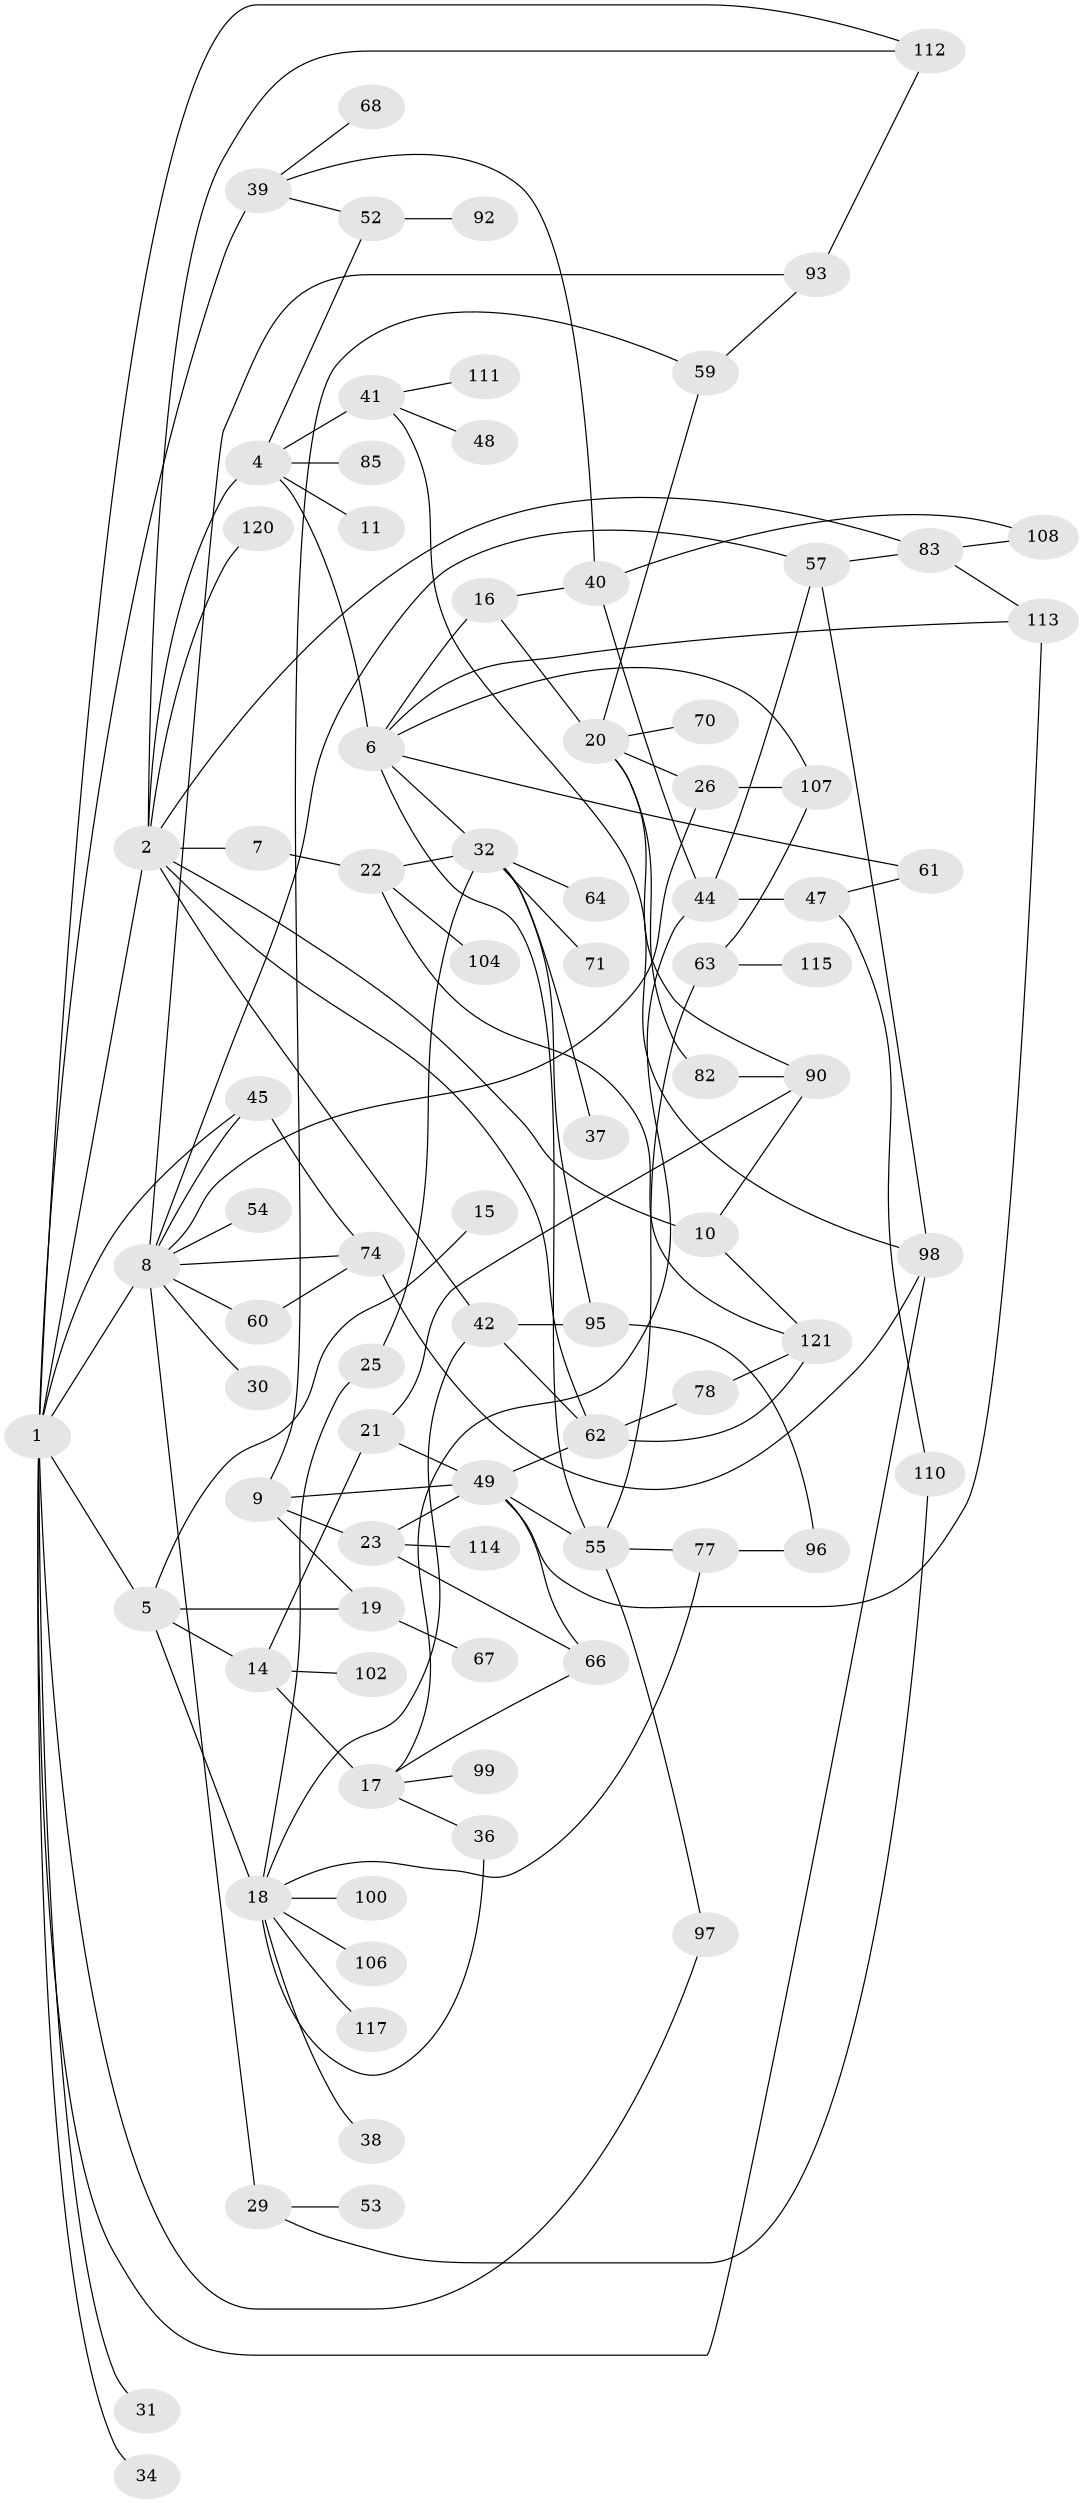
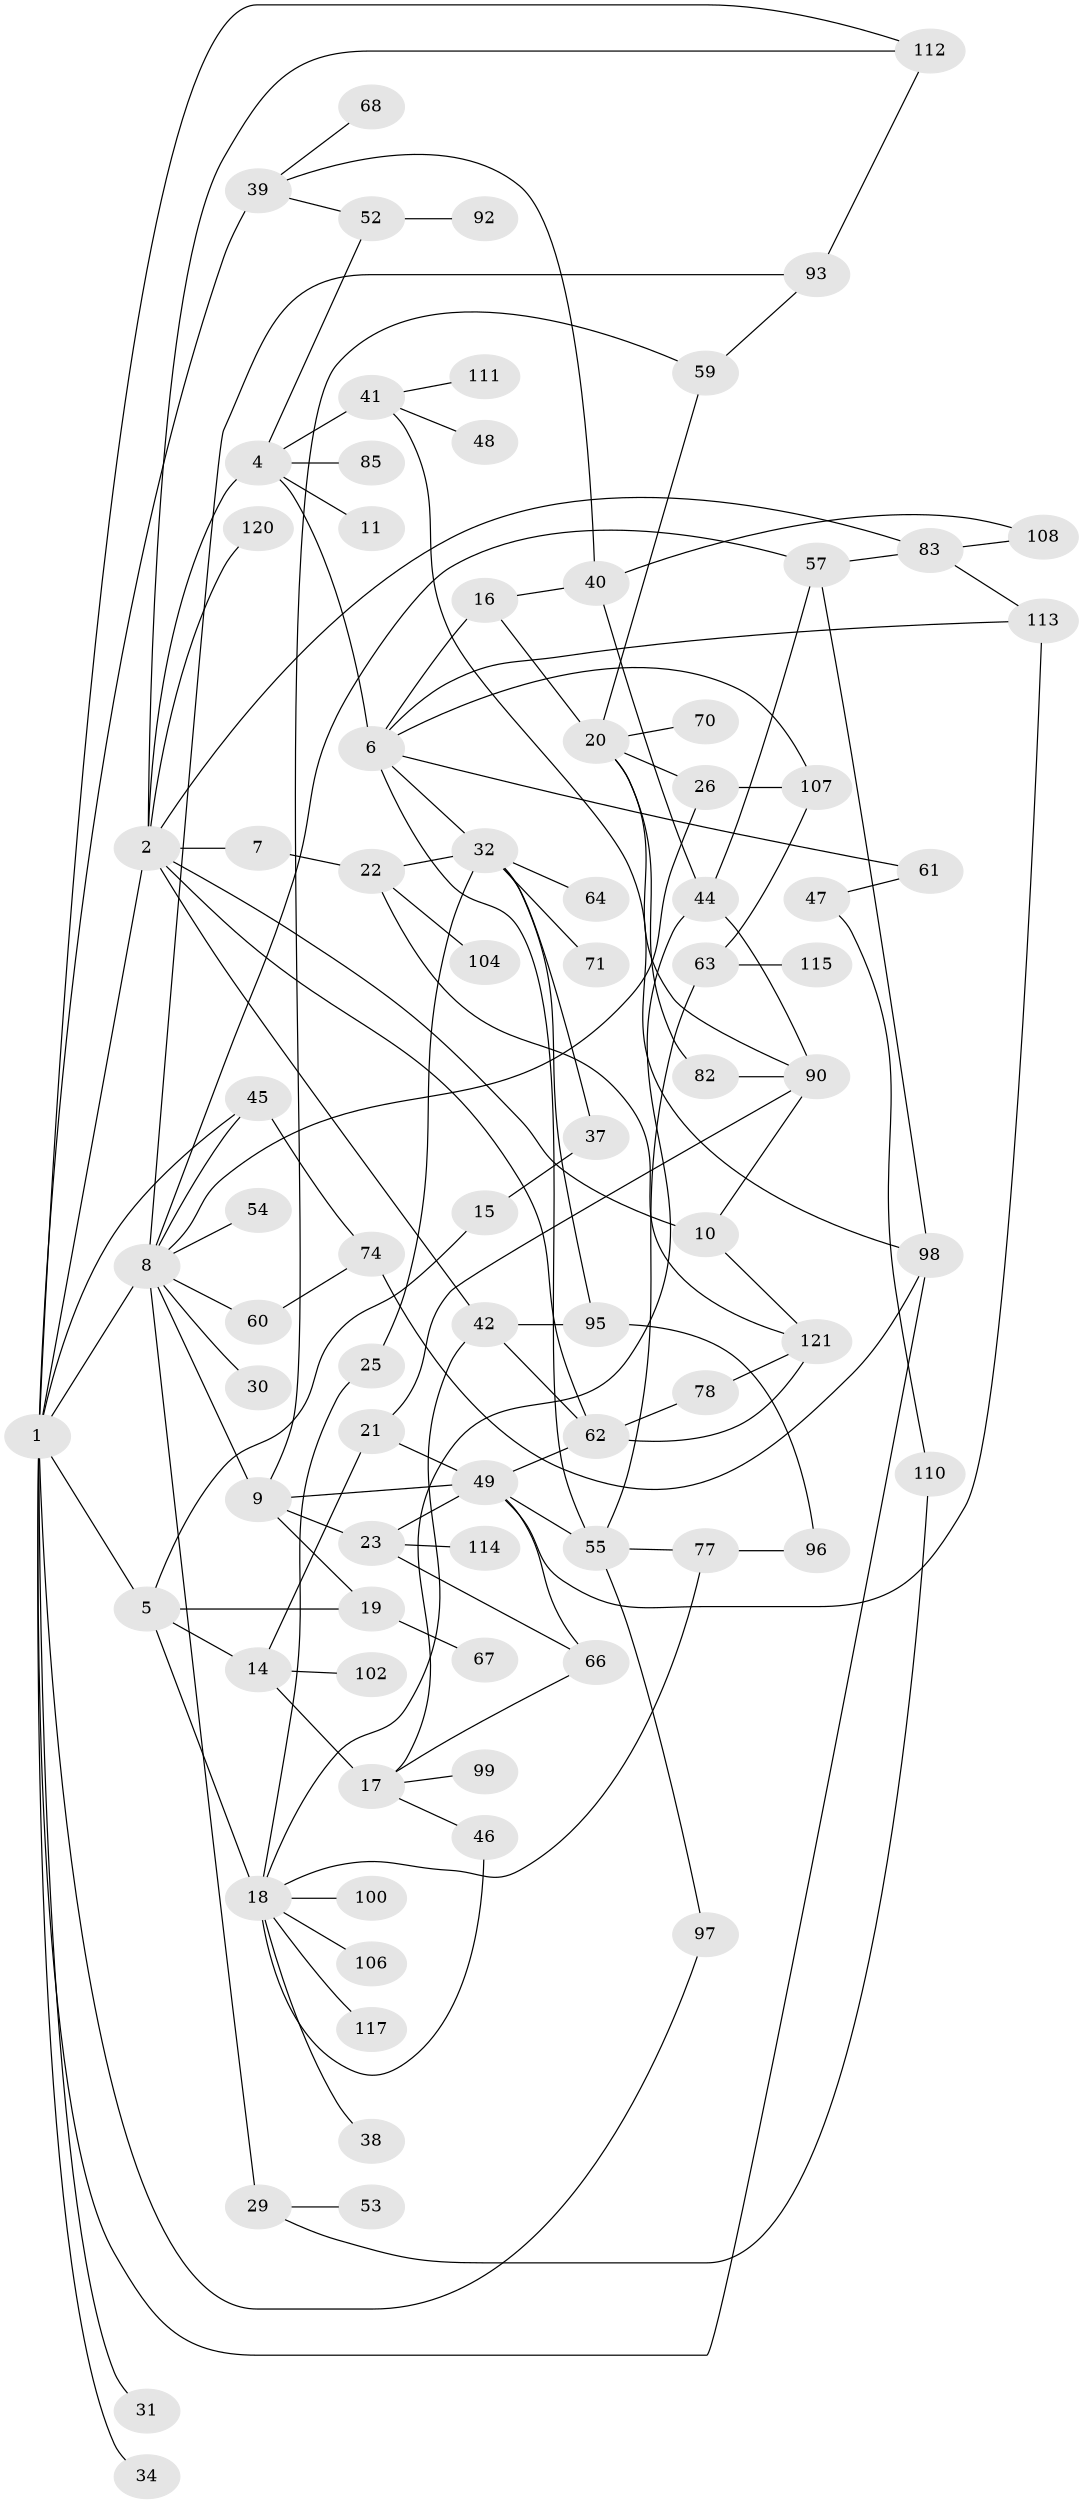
edge "44" -- "47": now "44" -- "90"
edge "37" -- "15": added
edge "74" -- "8": now "9" -- "8"
node "36": label "36" -> "46"
